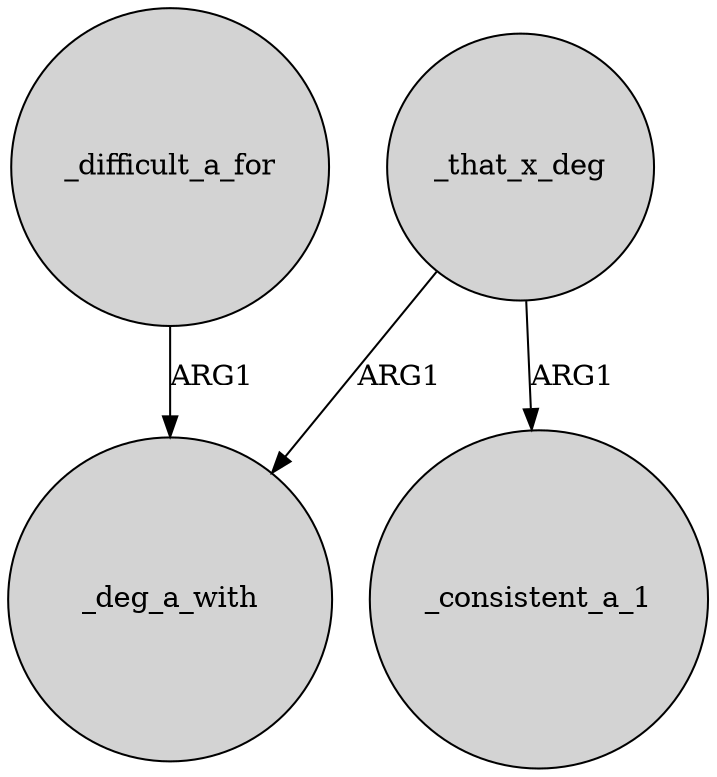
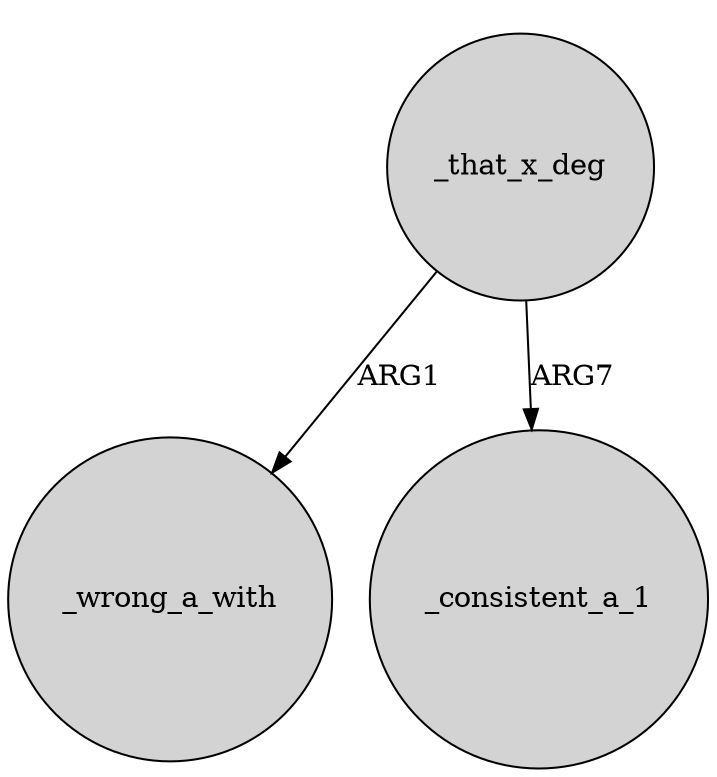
node "_difficult_a_for": removed
edge "_that_x_deg" -> "_consistent_a_1": label "ARG1" -> "ARG7"
node "_deg_a_with": label "_deg_a_with" -> "_wrong_a_with"
